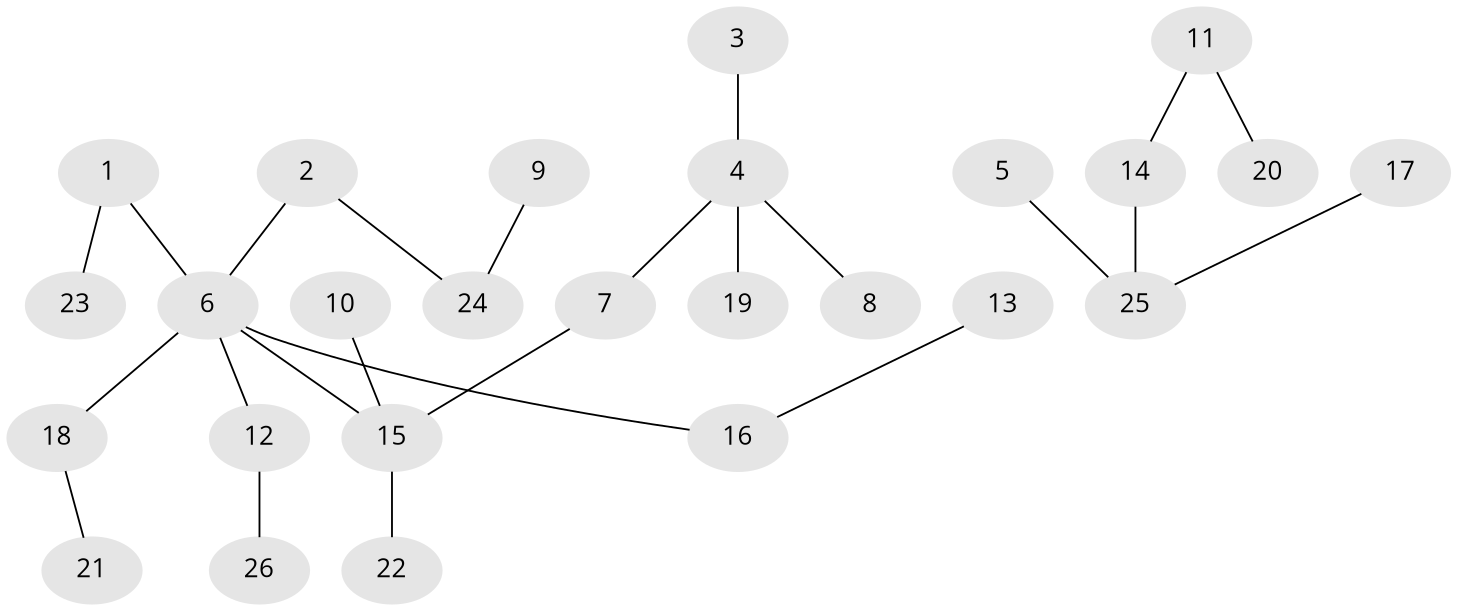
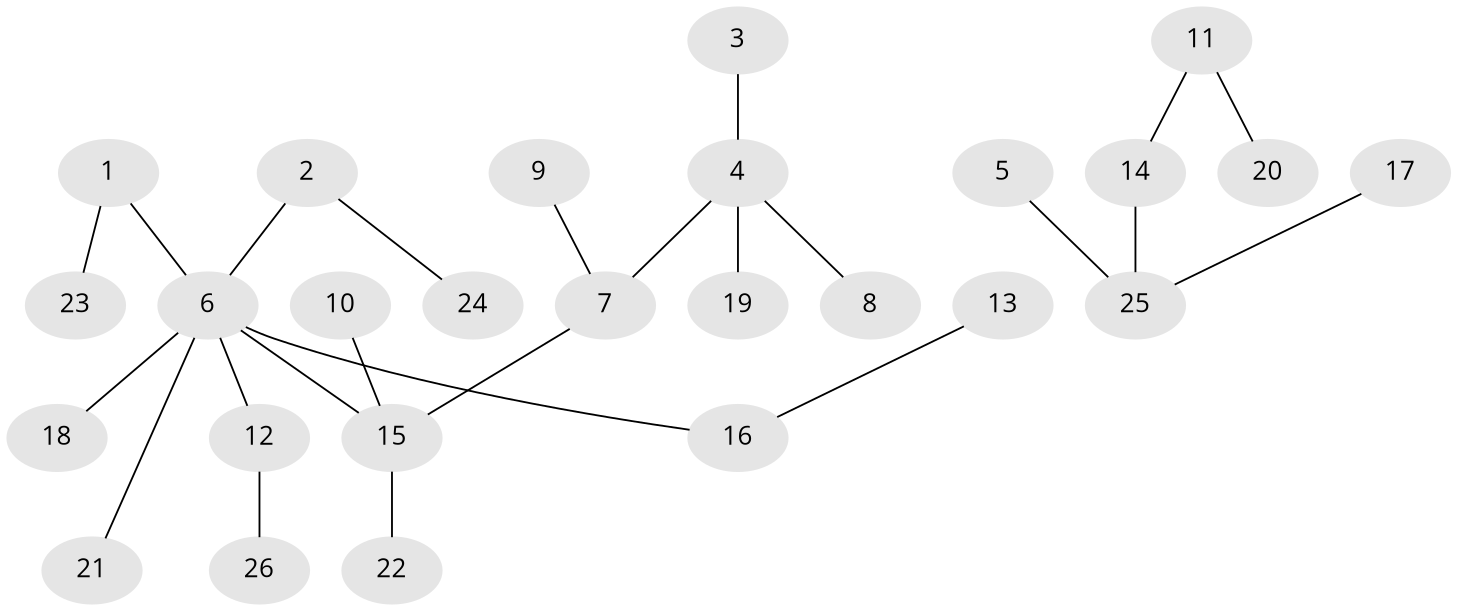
edge "9" -- "24": now "9" -- "7"
edge "18" -- "21": now "6" -- "21"
